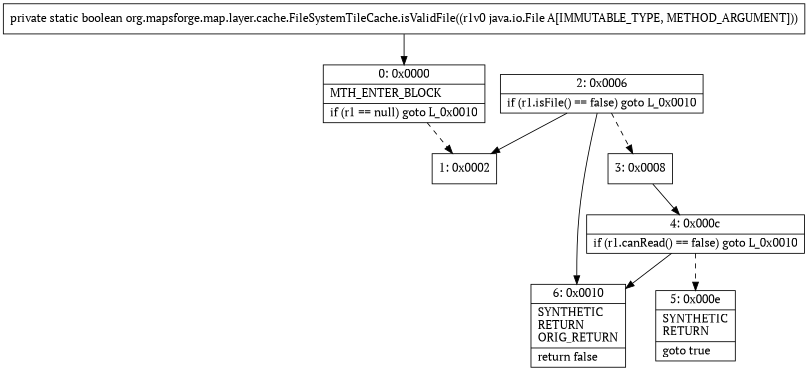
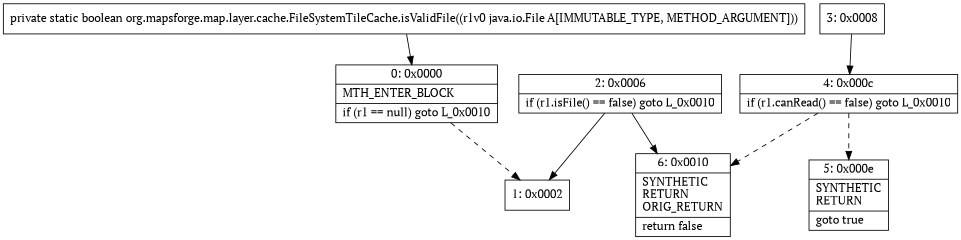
edge "2: 0x0006" -> "3: 0x0008": removed
edge "4: 0x000c" -> "6: 0x0010": style solid -> dashed
